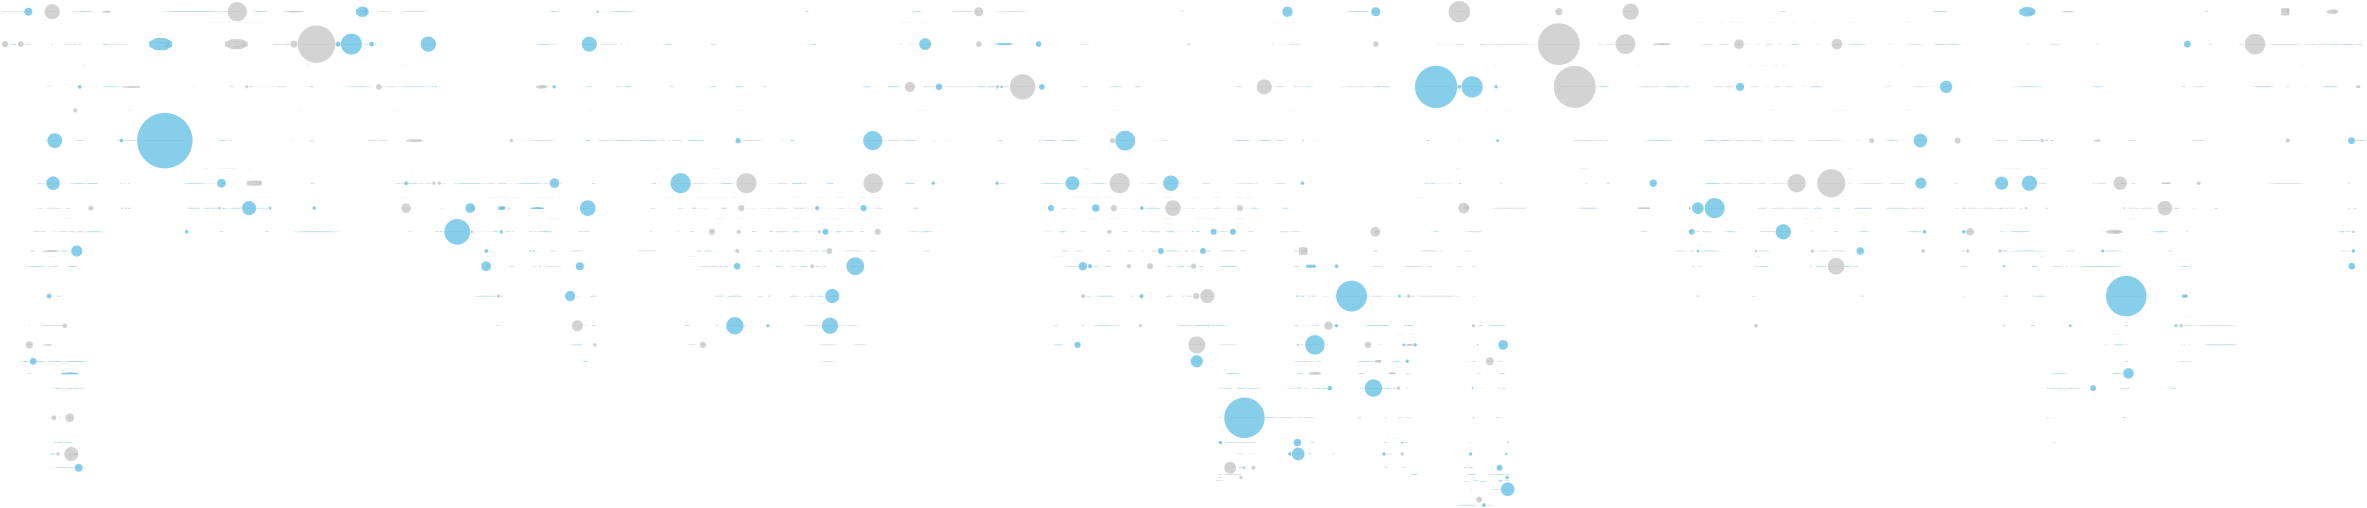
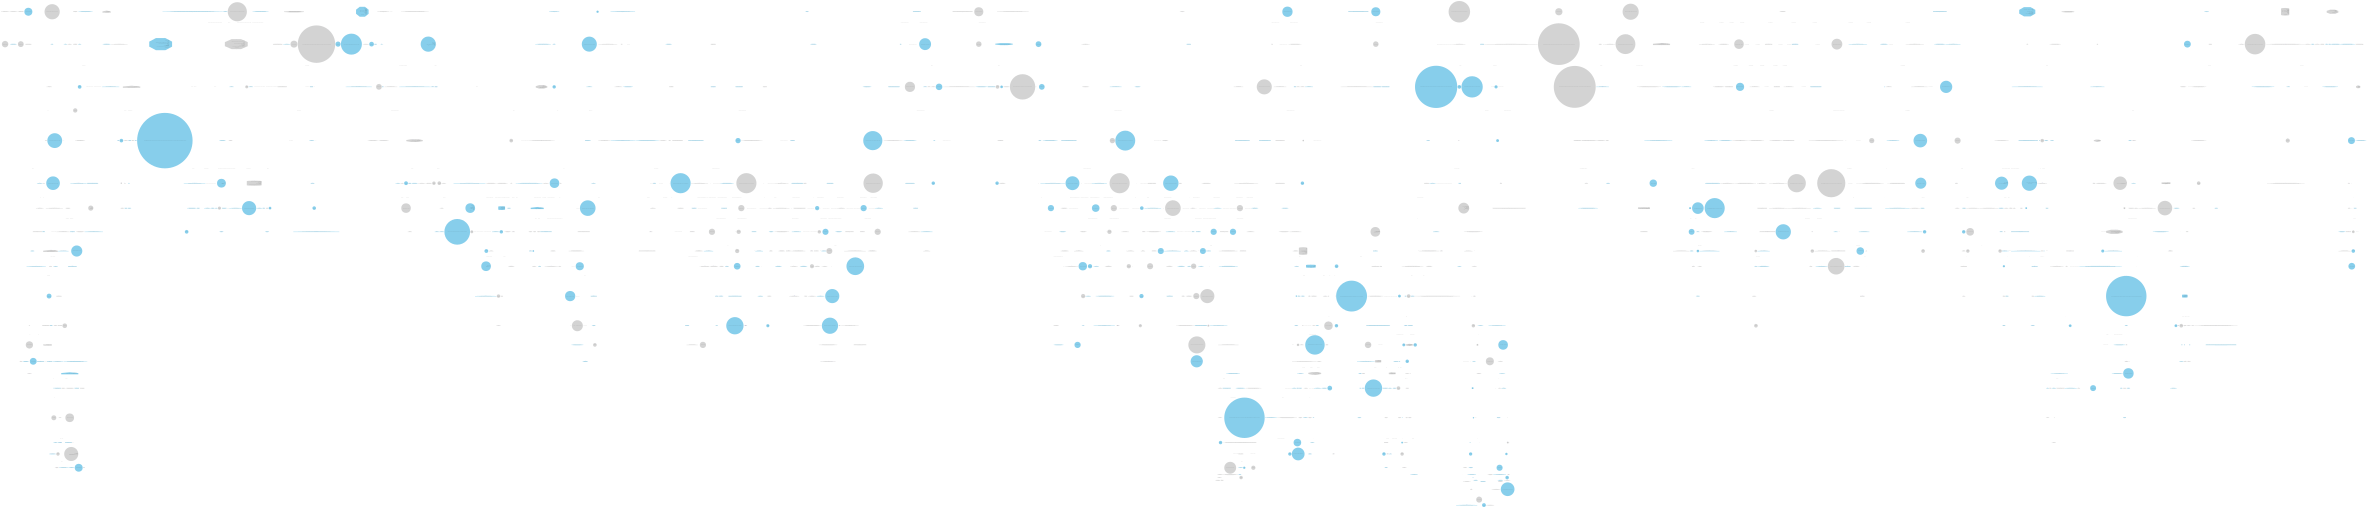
node "this.BindingConfiguration = bindingConfiguration": added
